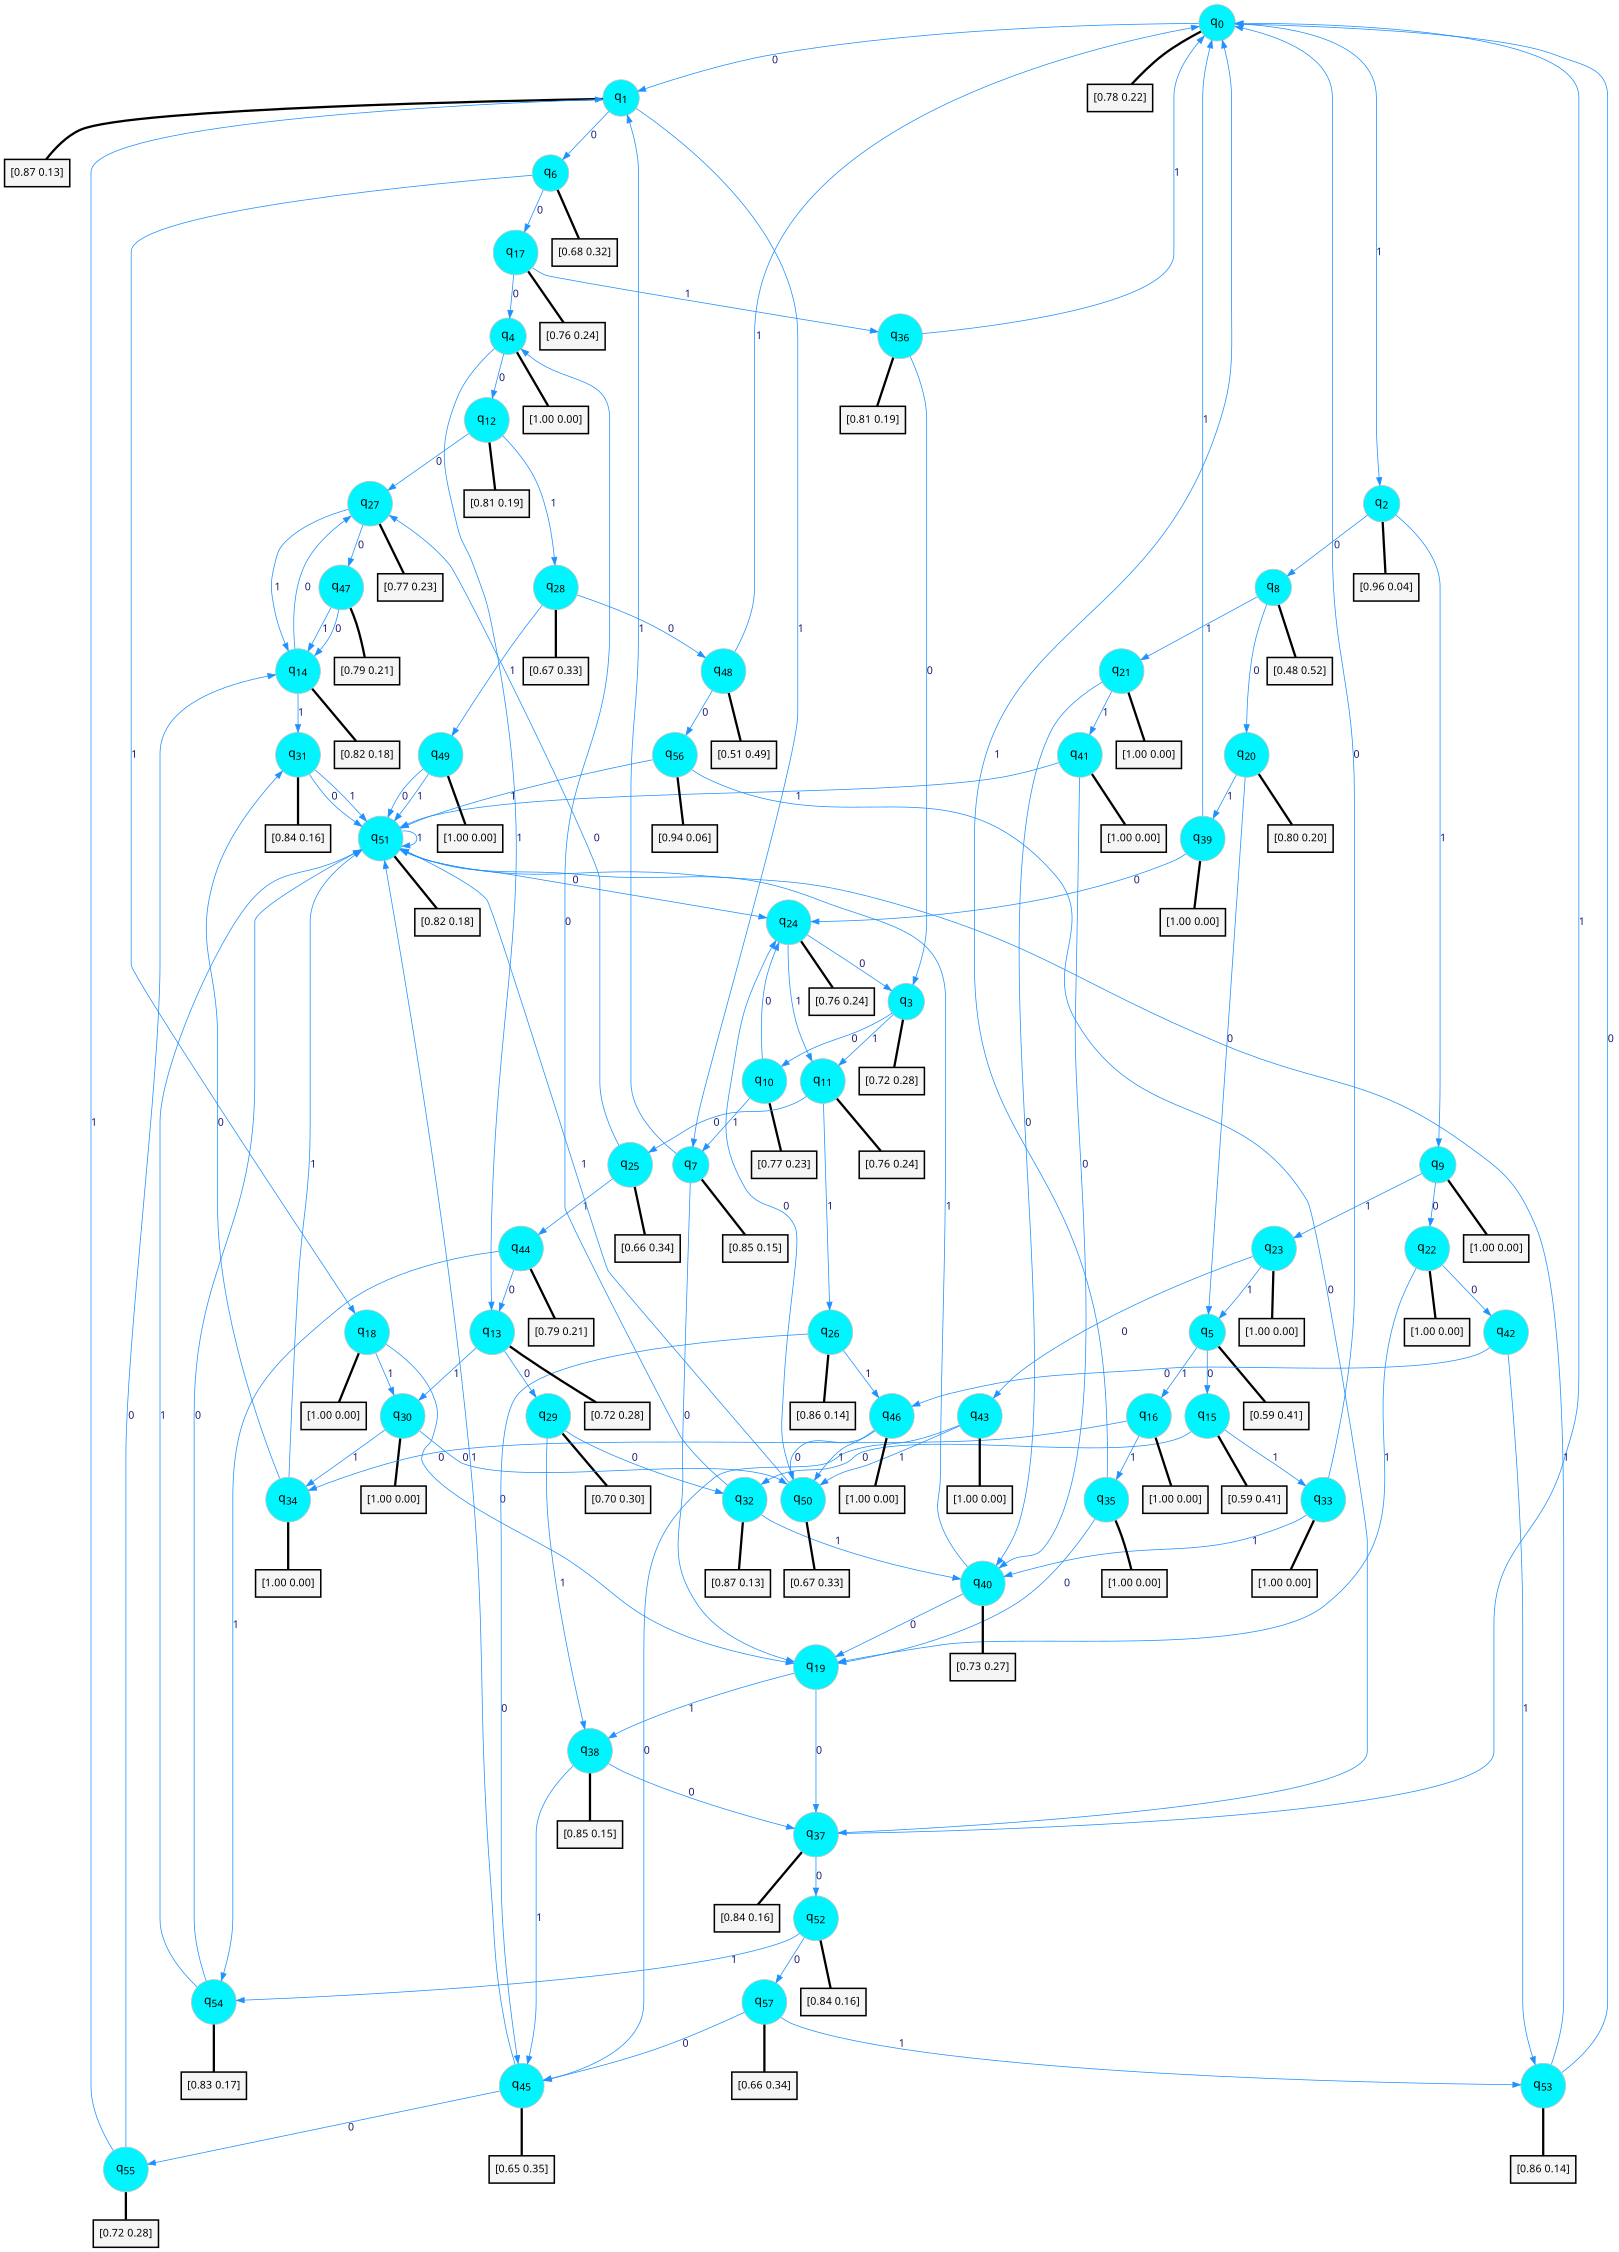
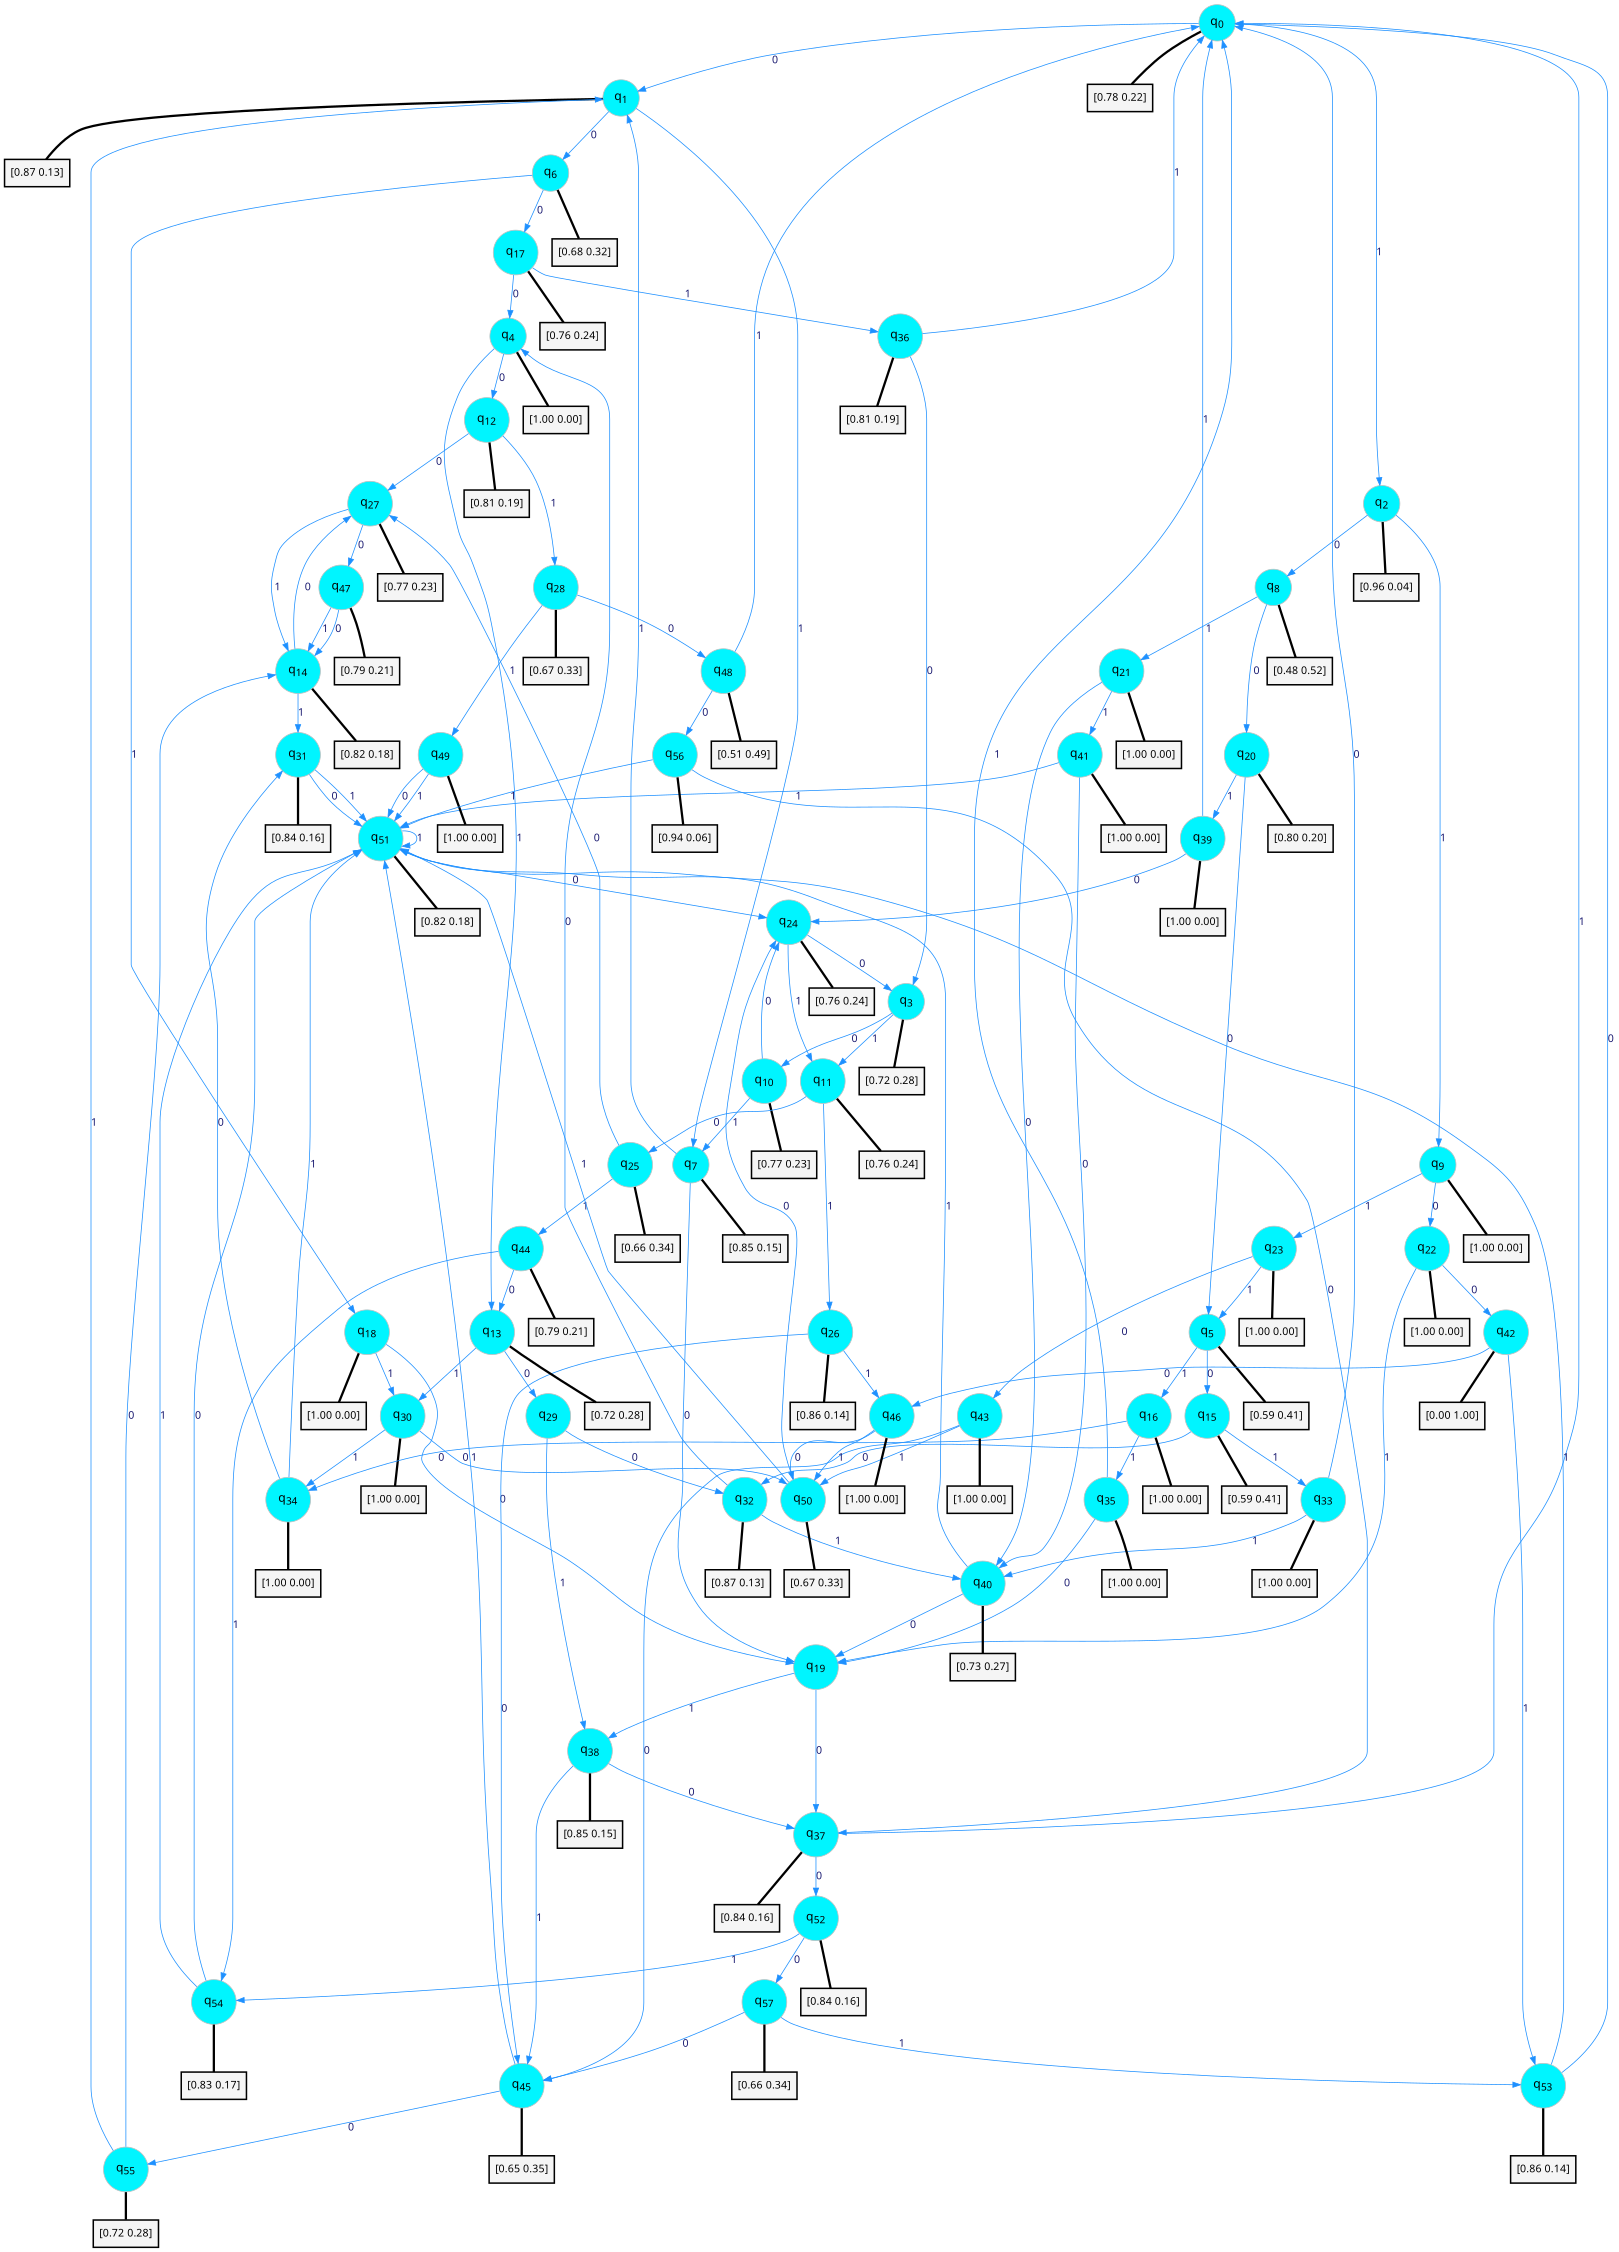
node "[0.00 1.00]": added
node "[0.70 0.30]": removed
